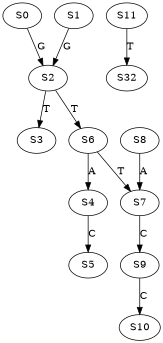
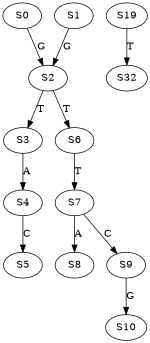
node "S11": label "S11" -> "S19"
edge "S6" -> "S4": now "S3" -> "S4"
edge "S8" -> "S7": reversed
edge "S9" -> "S10": label "C" -> "G"
